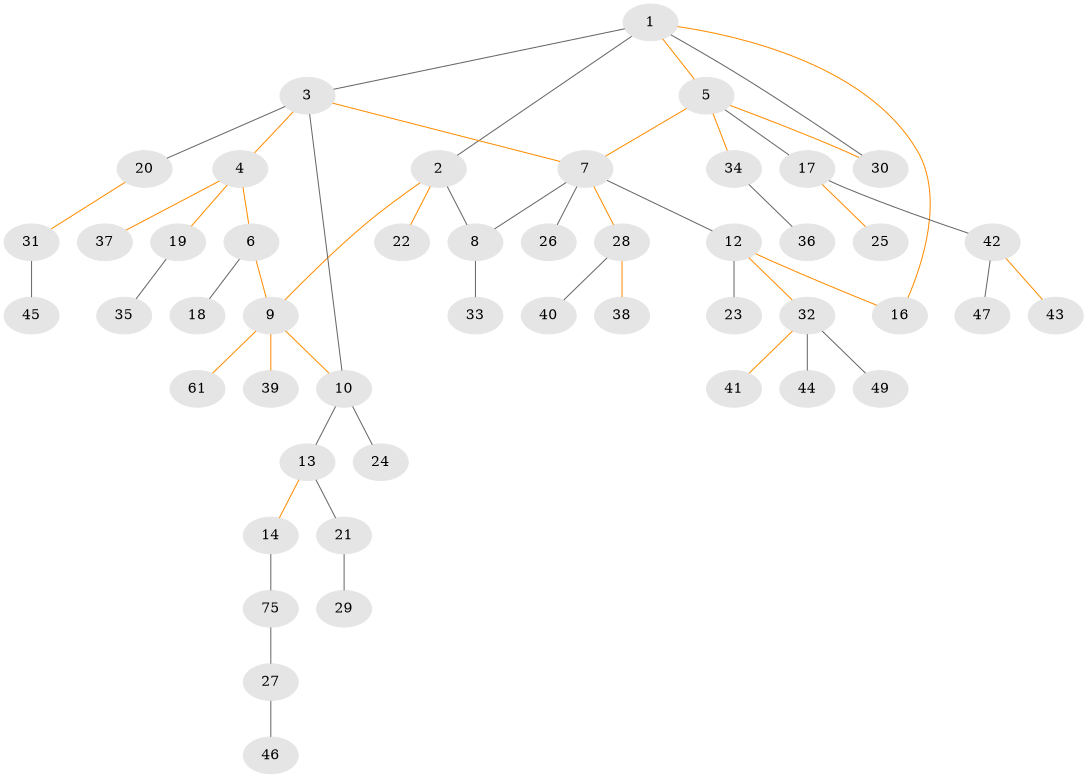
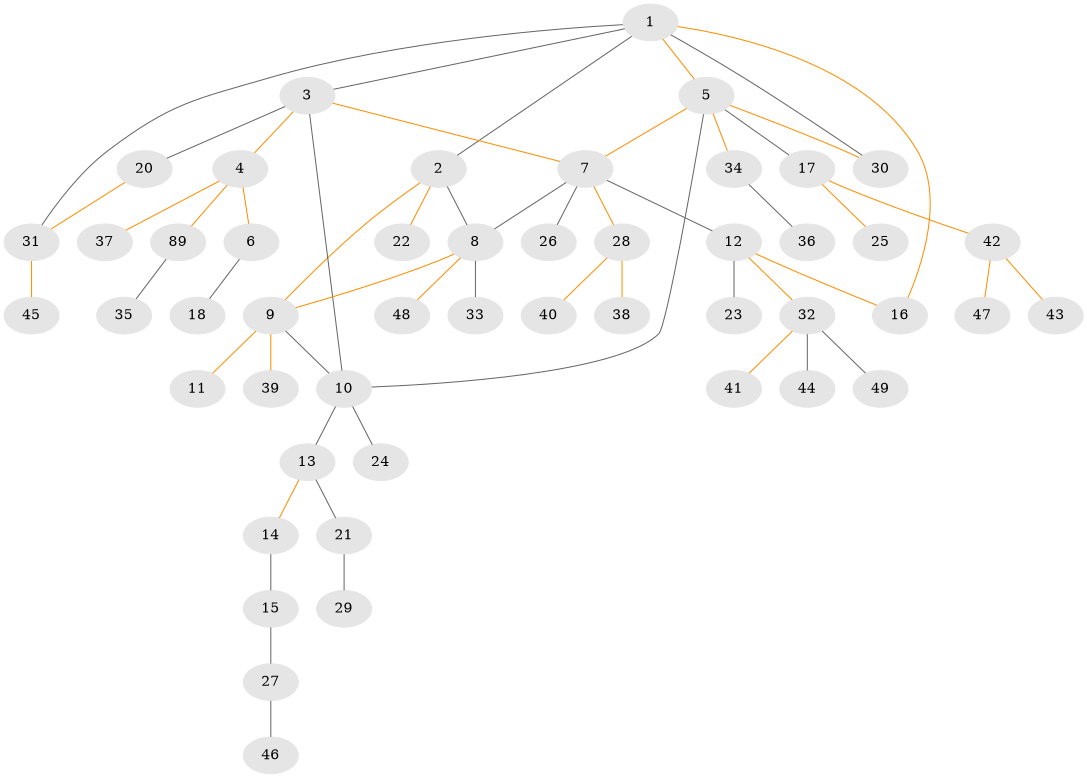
edge "1" -- "31": added
edge "17" -- "42": color gray40 -> darkorange
node "19": label "19" -> "89"
edge "31" -- "45": color gray40 -> darkorange
edge "6" -- "9": now "8" -- "9"
edge "28" -- "40": color gray40 -> darkorange
edge "42" -- "47": color gray40 -> darkorange
node "48": added
edge "5" -- "10": added
edge "9" -- "10": color darkorange -> gray40
node "61": label "61" -> "11"
node "75": label "75" -> "15"
